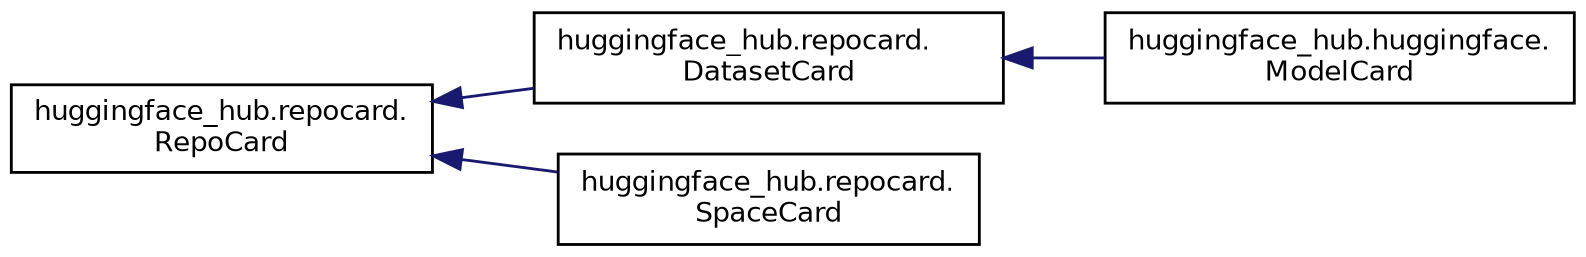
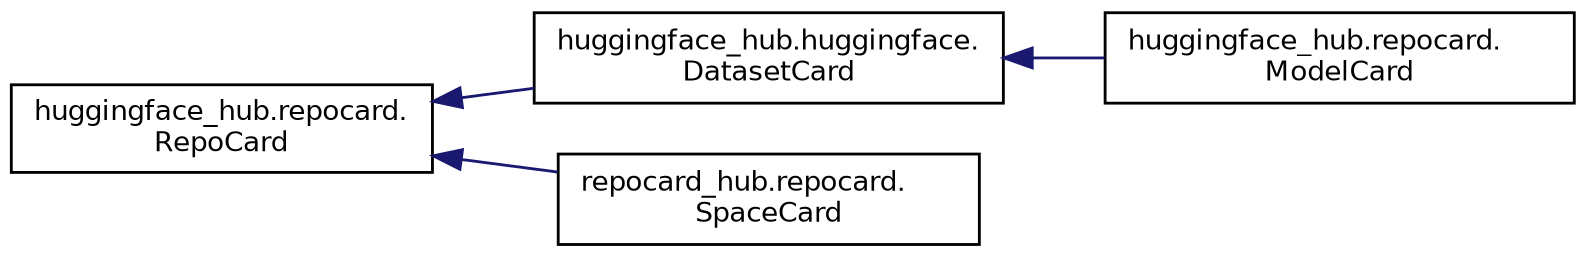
node "huggingface_hub.repocard. DatasetCard": label "huggingface_hub.repocard. DatasetCard" -> "huggingface_hub.huggingface. DatasetCard"
node "huggingface_hub.huggingface. ModelCard": label "huggingface_hub.huggingface. ModelCard" -> "huggingface_hub.repocard. ModelCard"
node "huggingface_hub.repocard. SpaceCard": label "huggingface_hub.repocard. SpaceCard" -> "repocard_hub.repocard. SpaceCard"
